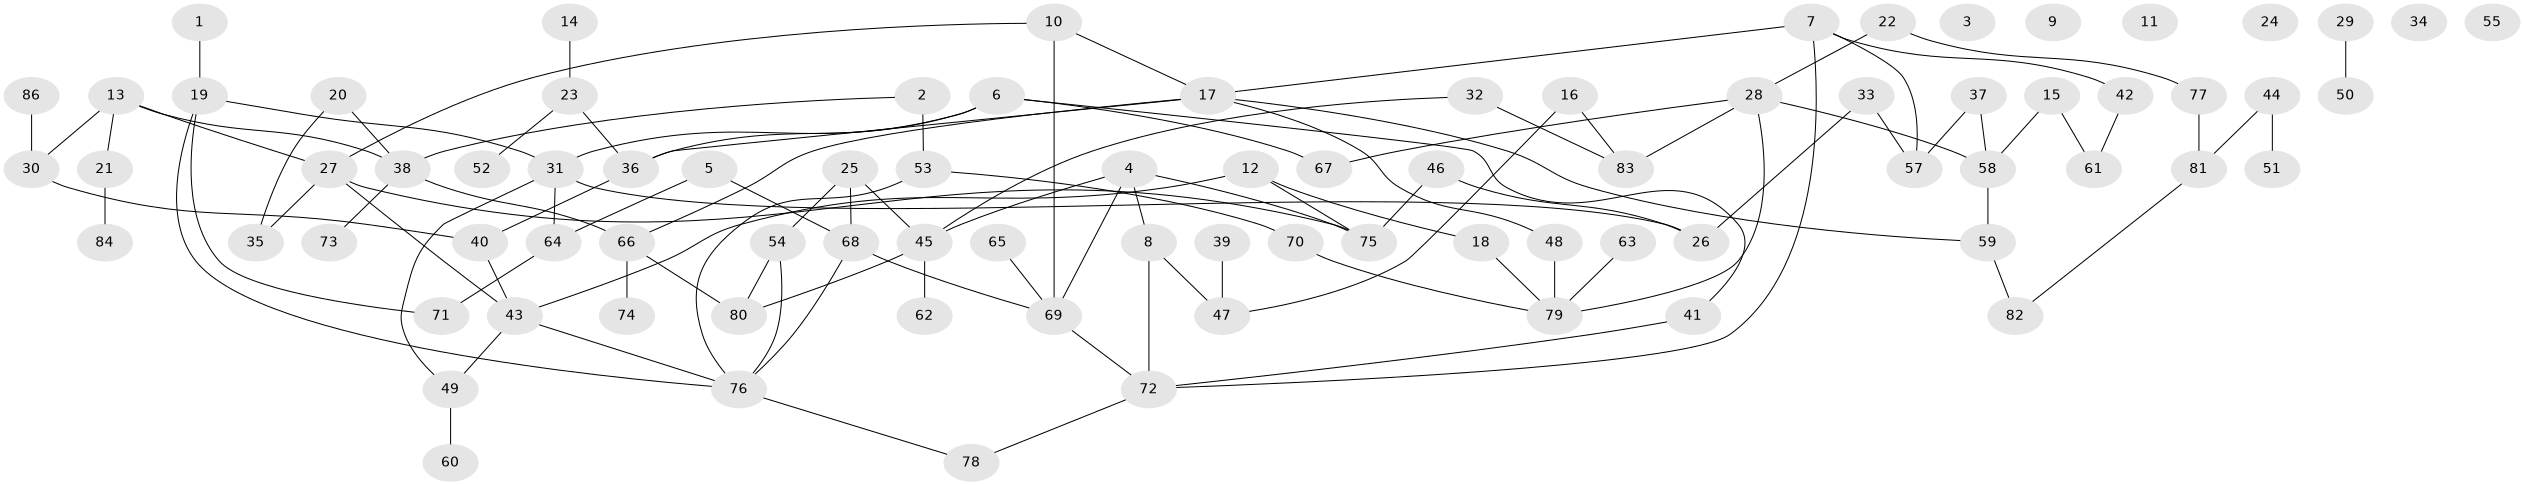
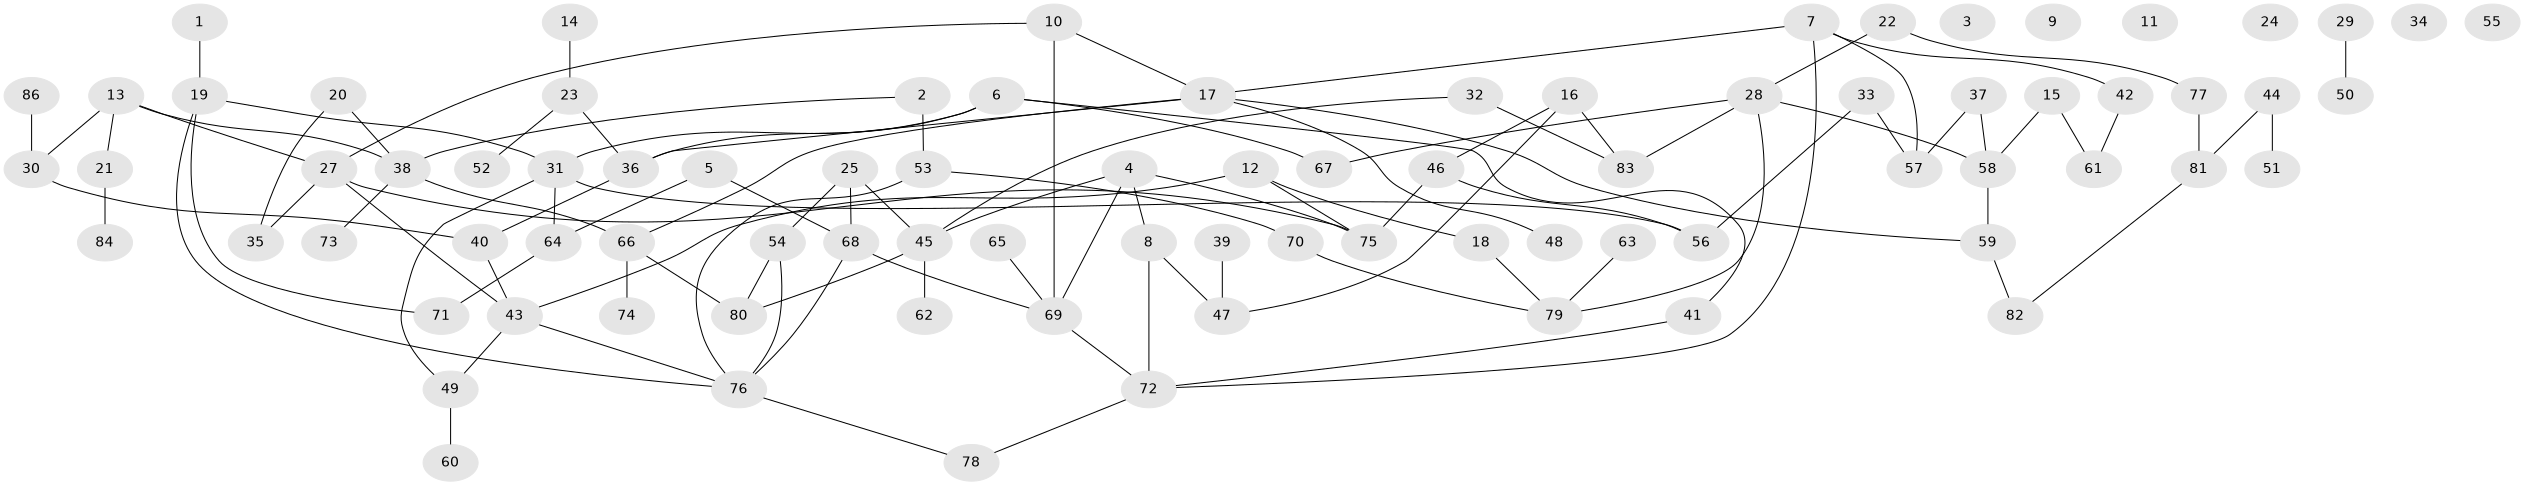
edge "16" -- "46": added
node "26": label "26" -> "56"
edge "48" -- "79": removed
